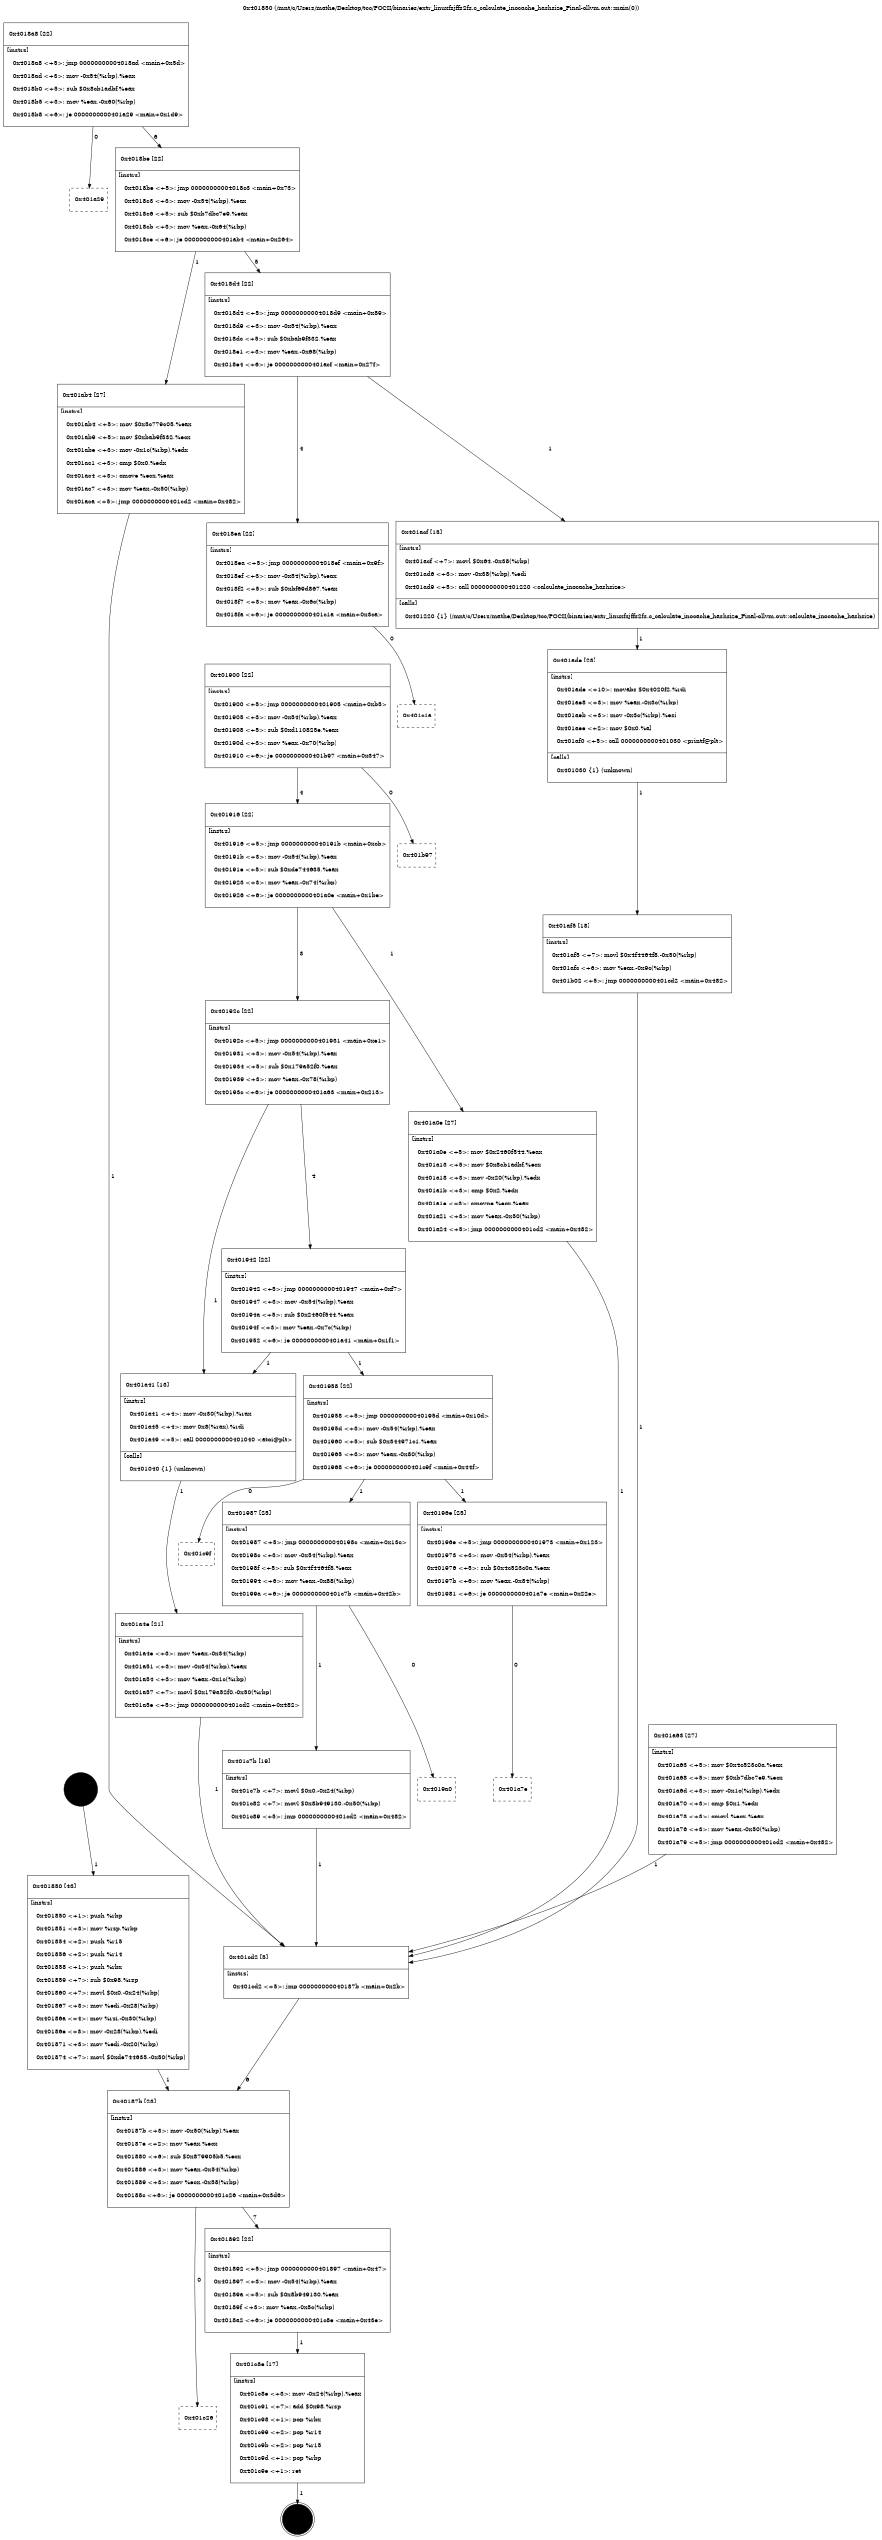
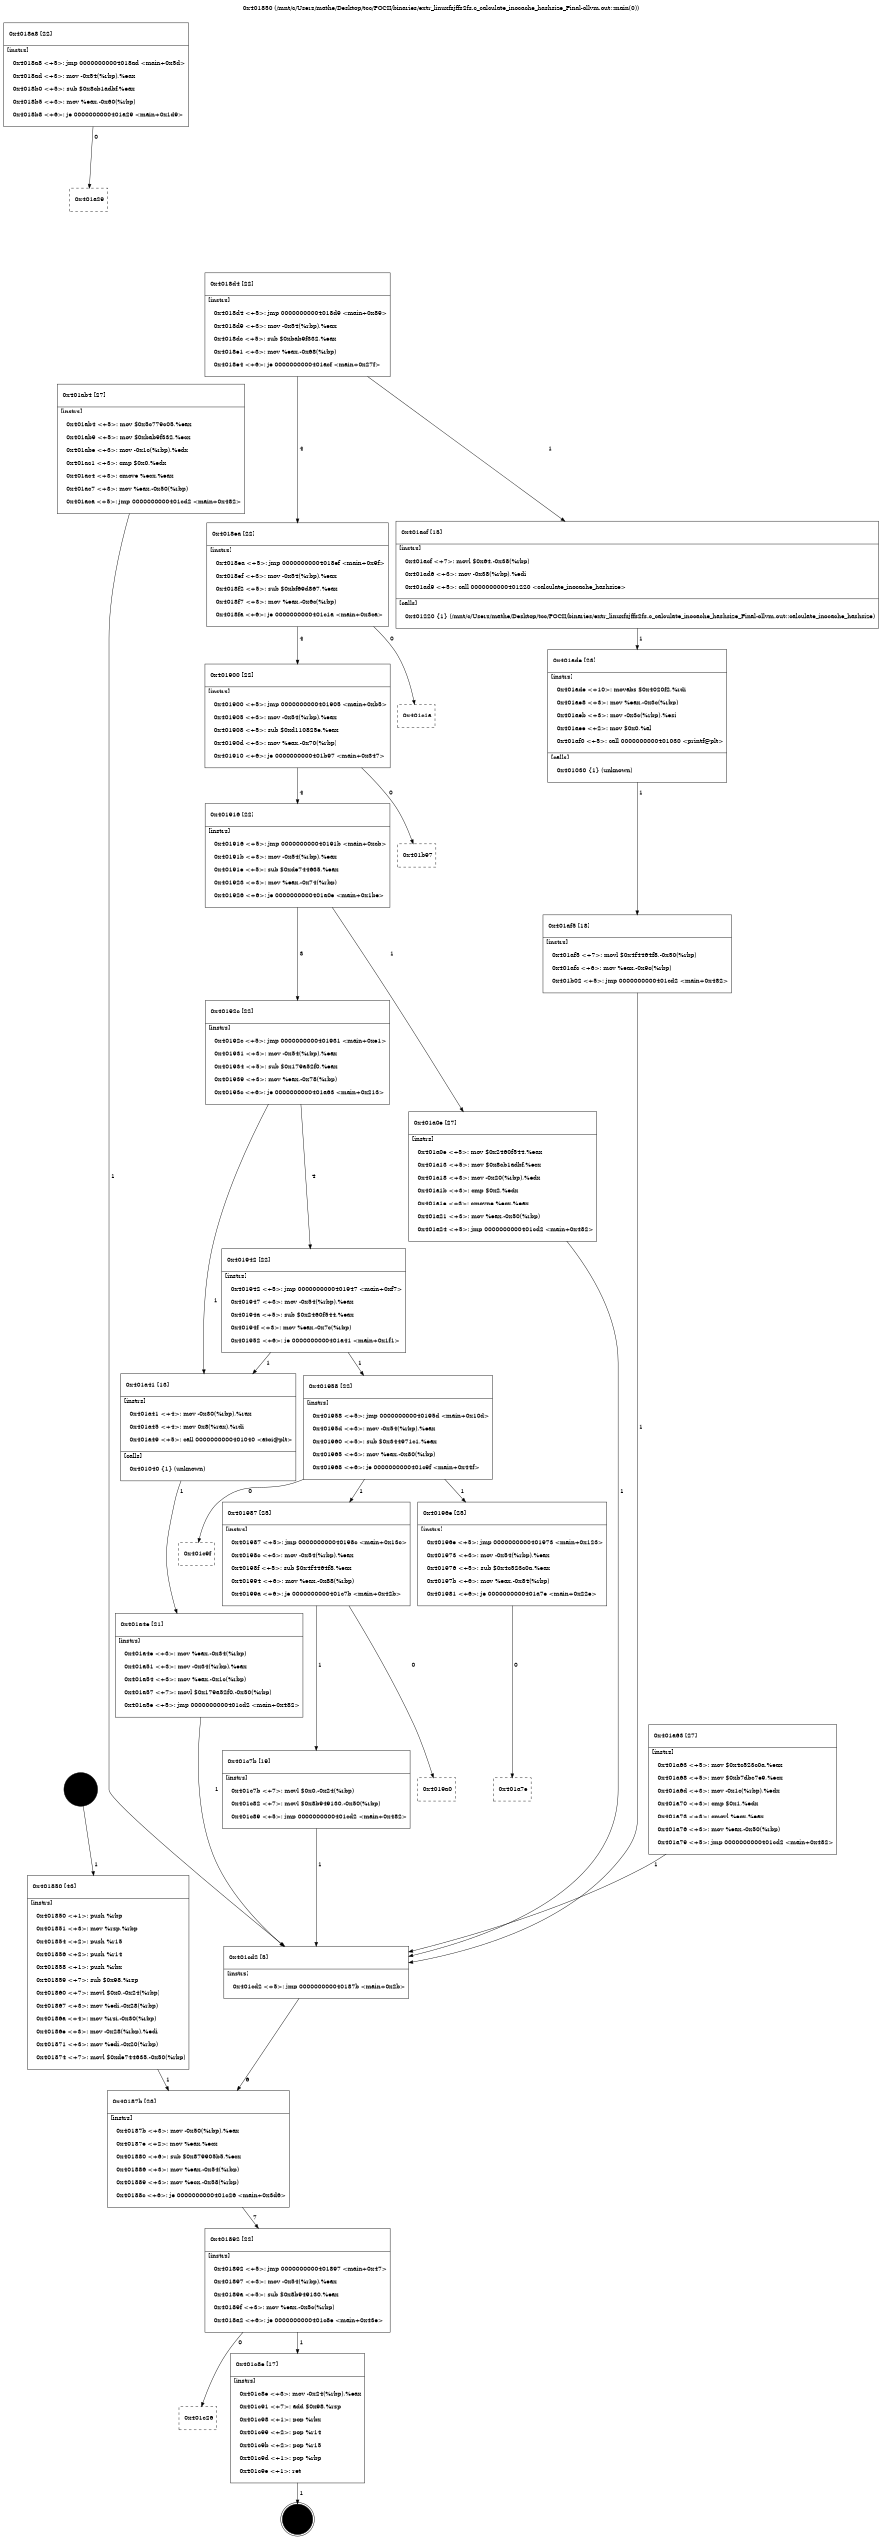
node "0x4018be [22]": removed
edge "0x4018ea [22]" -> "0x401900 [22]": added, label "4"
edge "0x40187b [23]" -> "0x401c26": now "0x401892 [22]" -> "0x401c26"
